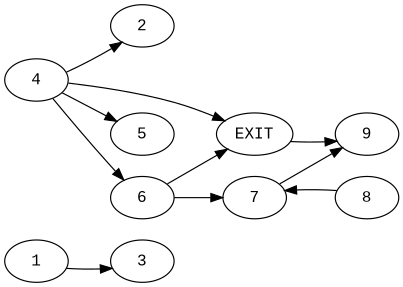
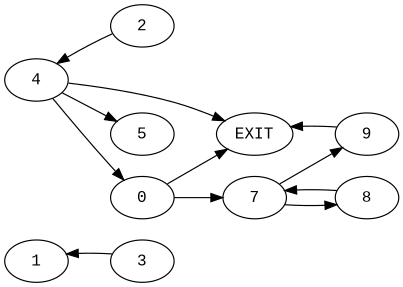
edge "4" -> "2": reversed
edge "EXIT" -> "9": reversed
node "6": label "6" -> "0"
edge "7" -> "8": added
edge "1" -> "3": reversed
